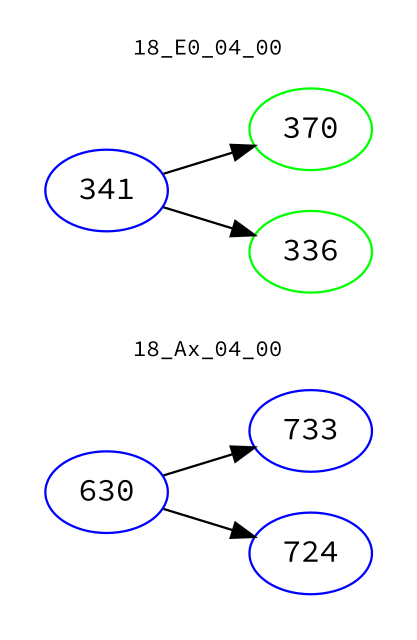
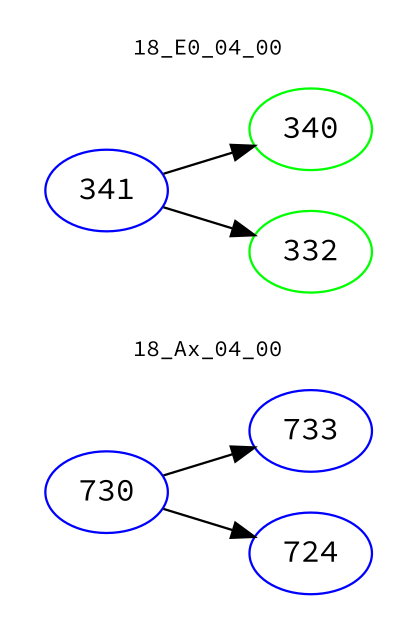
node "370": label "370" -> "340"
node "336": label "336" -> "332"
node "630": label "630" -> "730"
